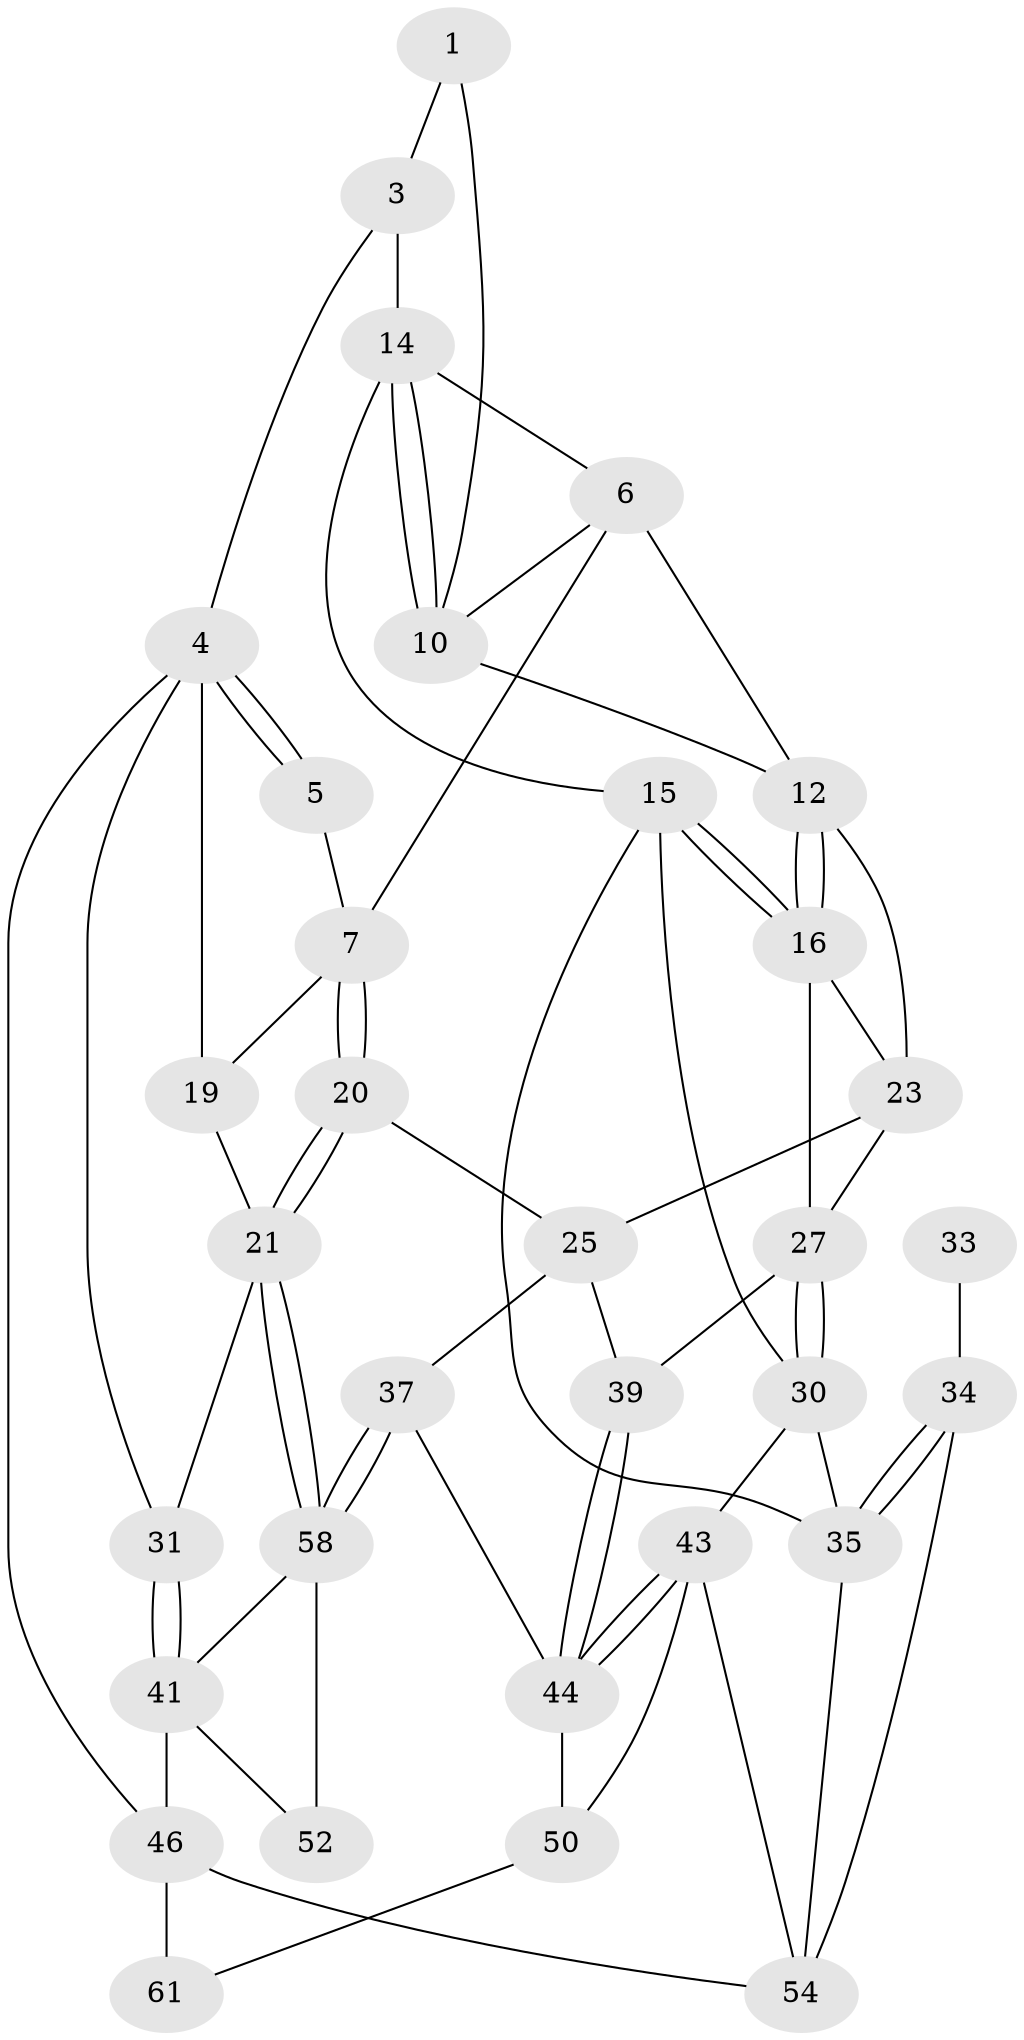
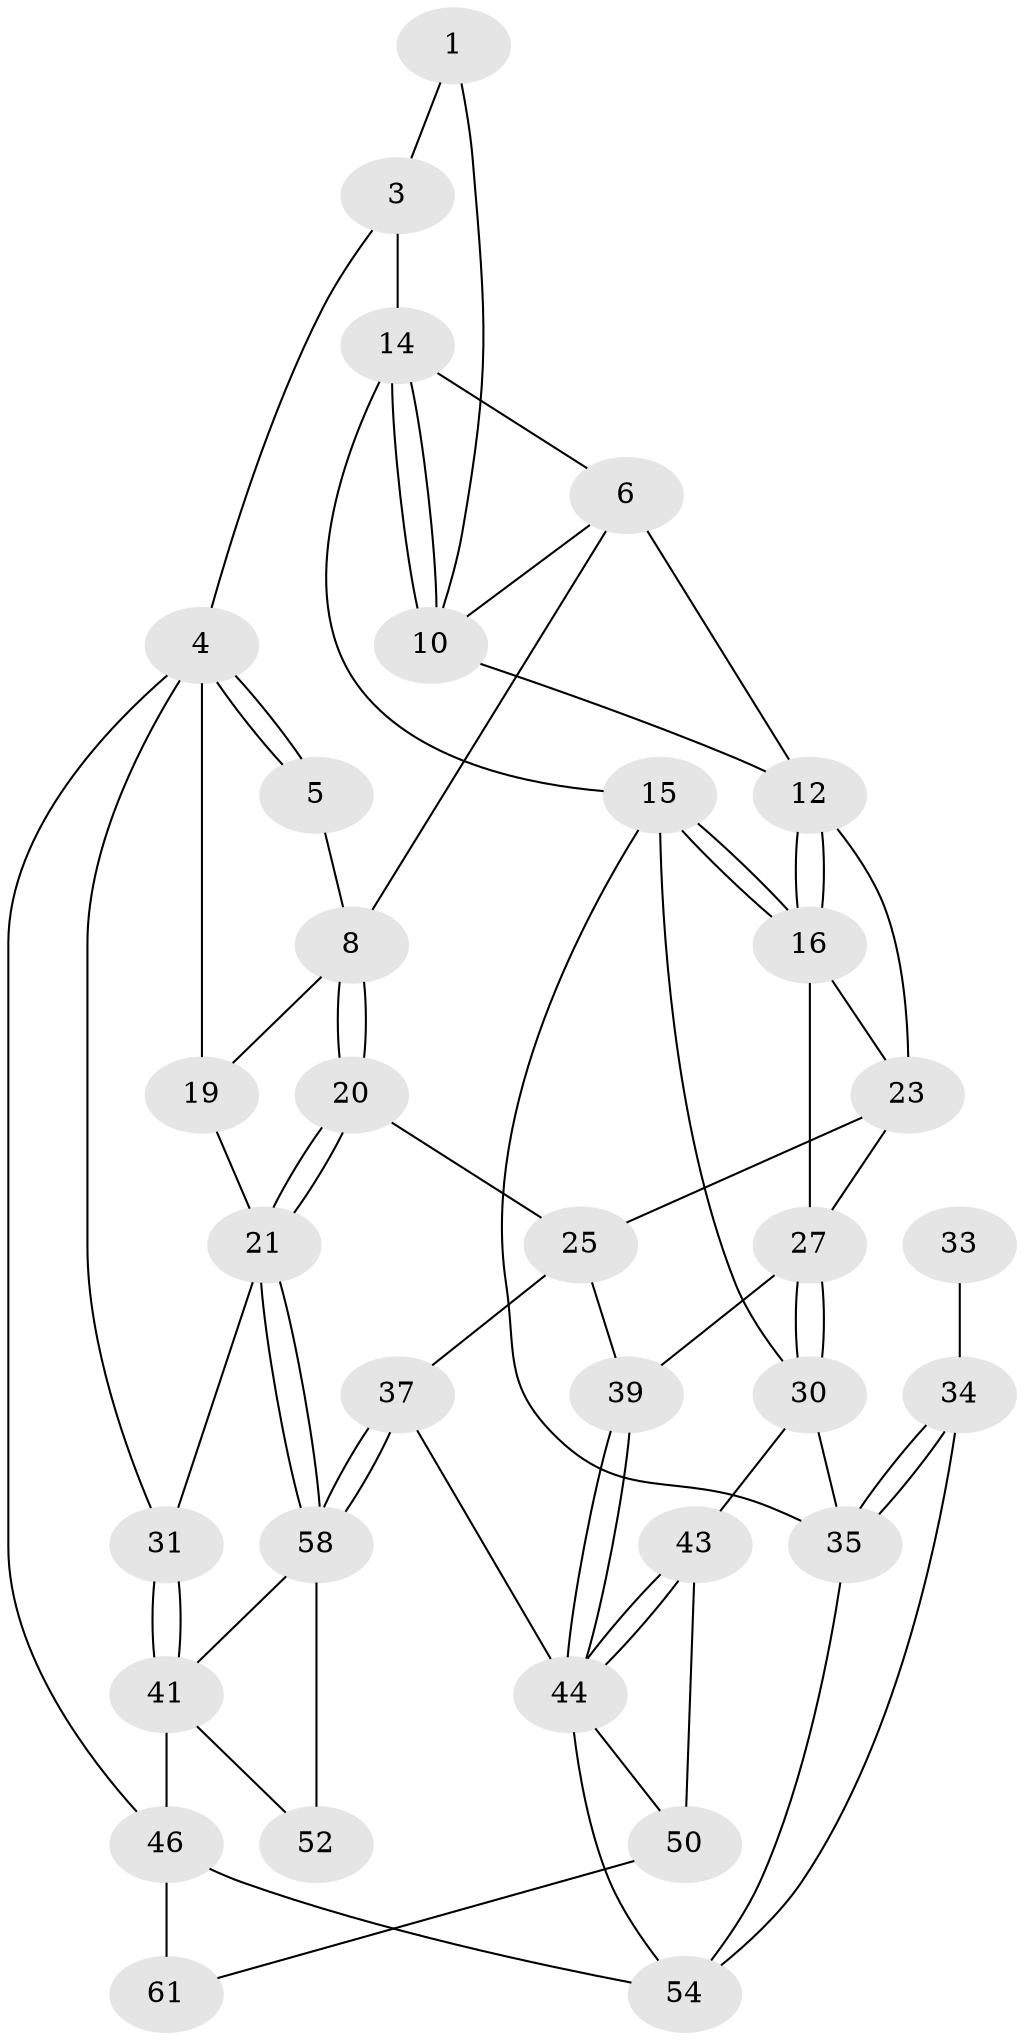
node "7": label "7" -> "8"
edge "43" -- "54": now "44" -- "54"
